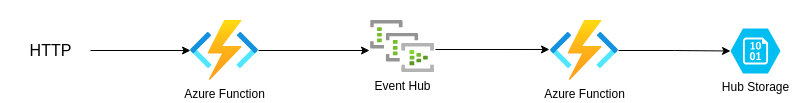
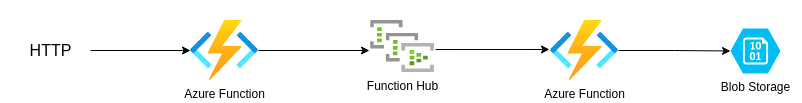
node "Event Hub": label "Event Hub" -> "Function Hub"
node "Hub Storage": label "Hub Storage" -> "Blob Storage"
